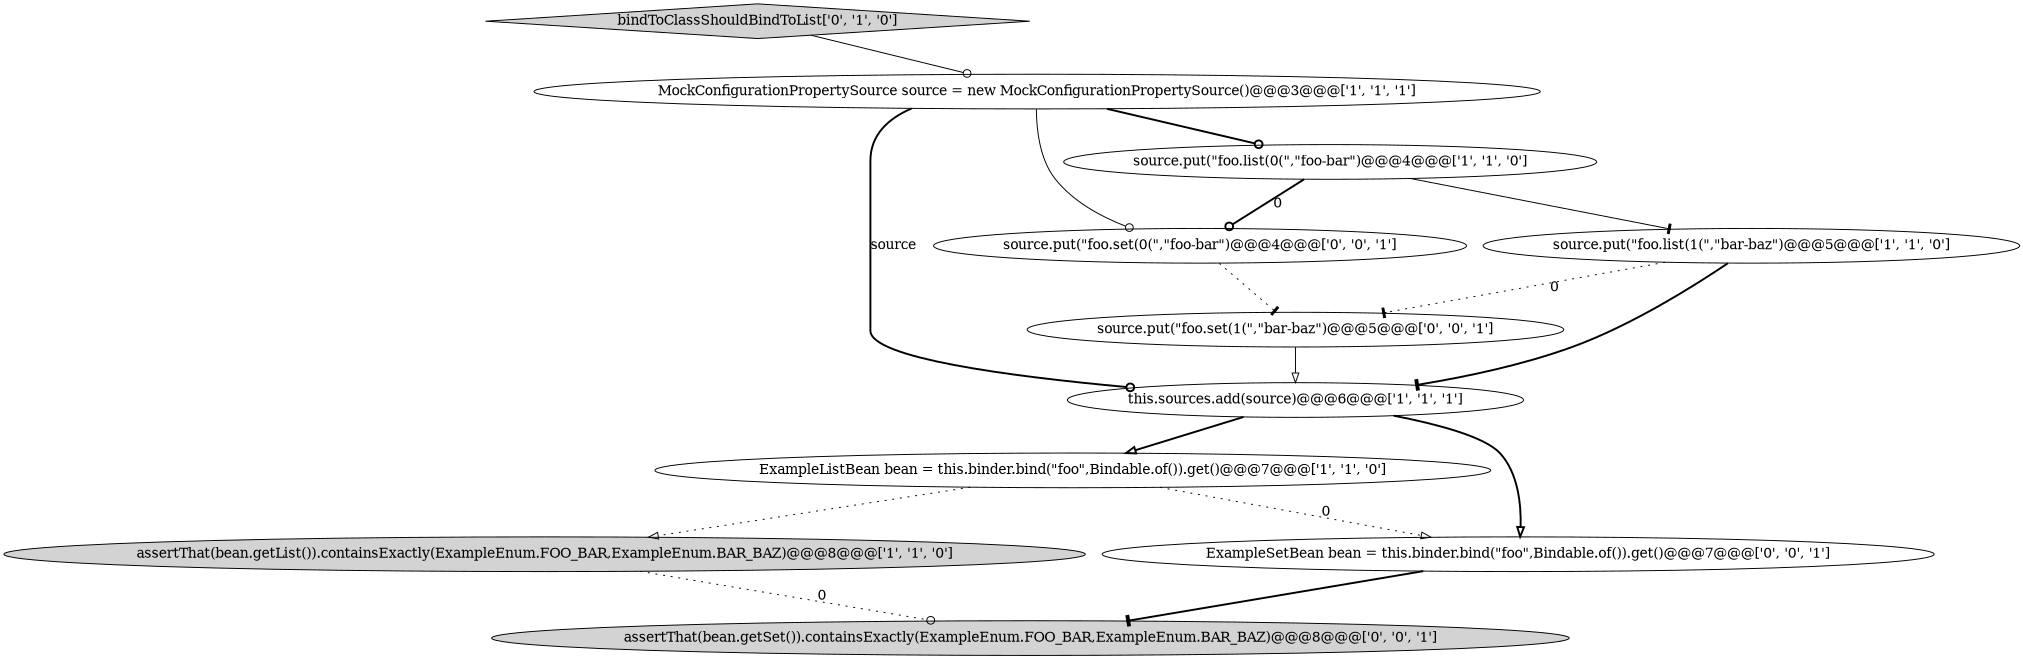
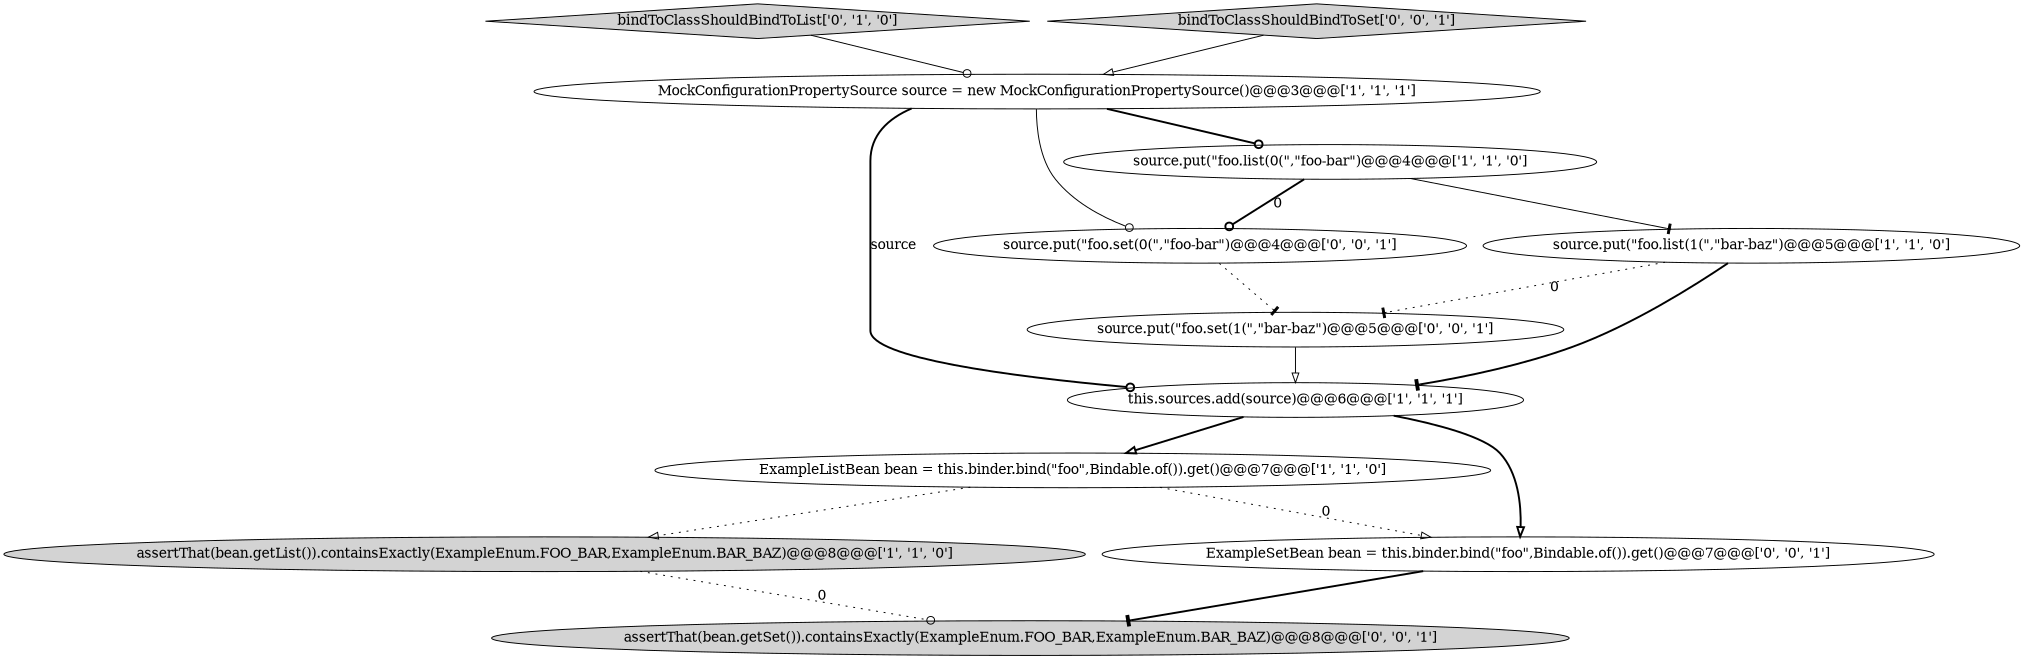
node "bindToClassShouldBindToSet['0', '0', '1']": added
